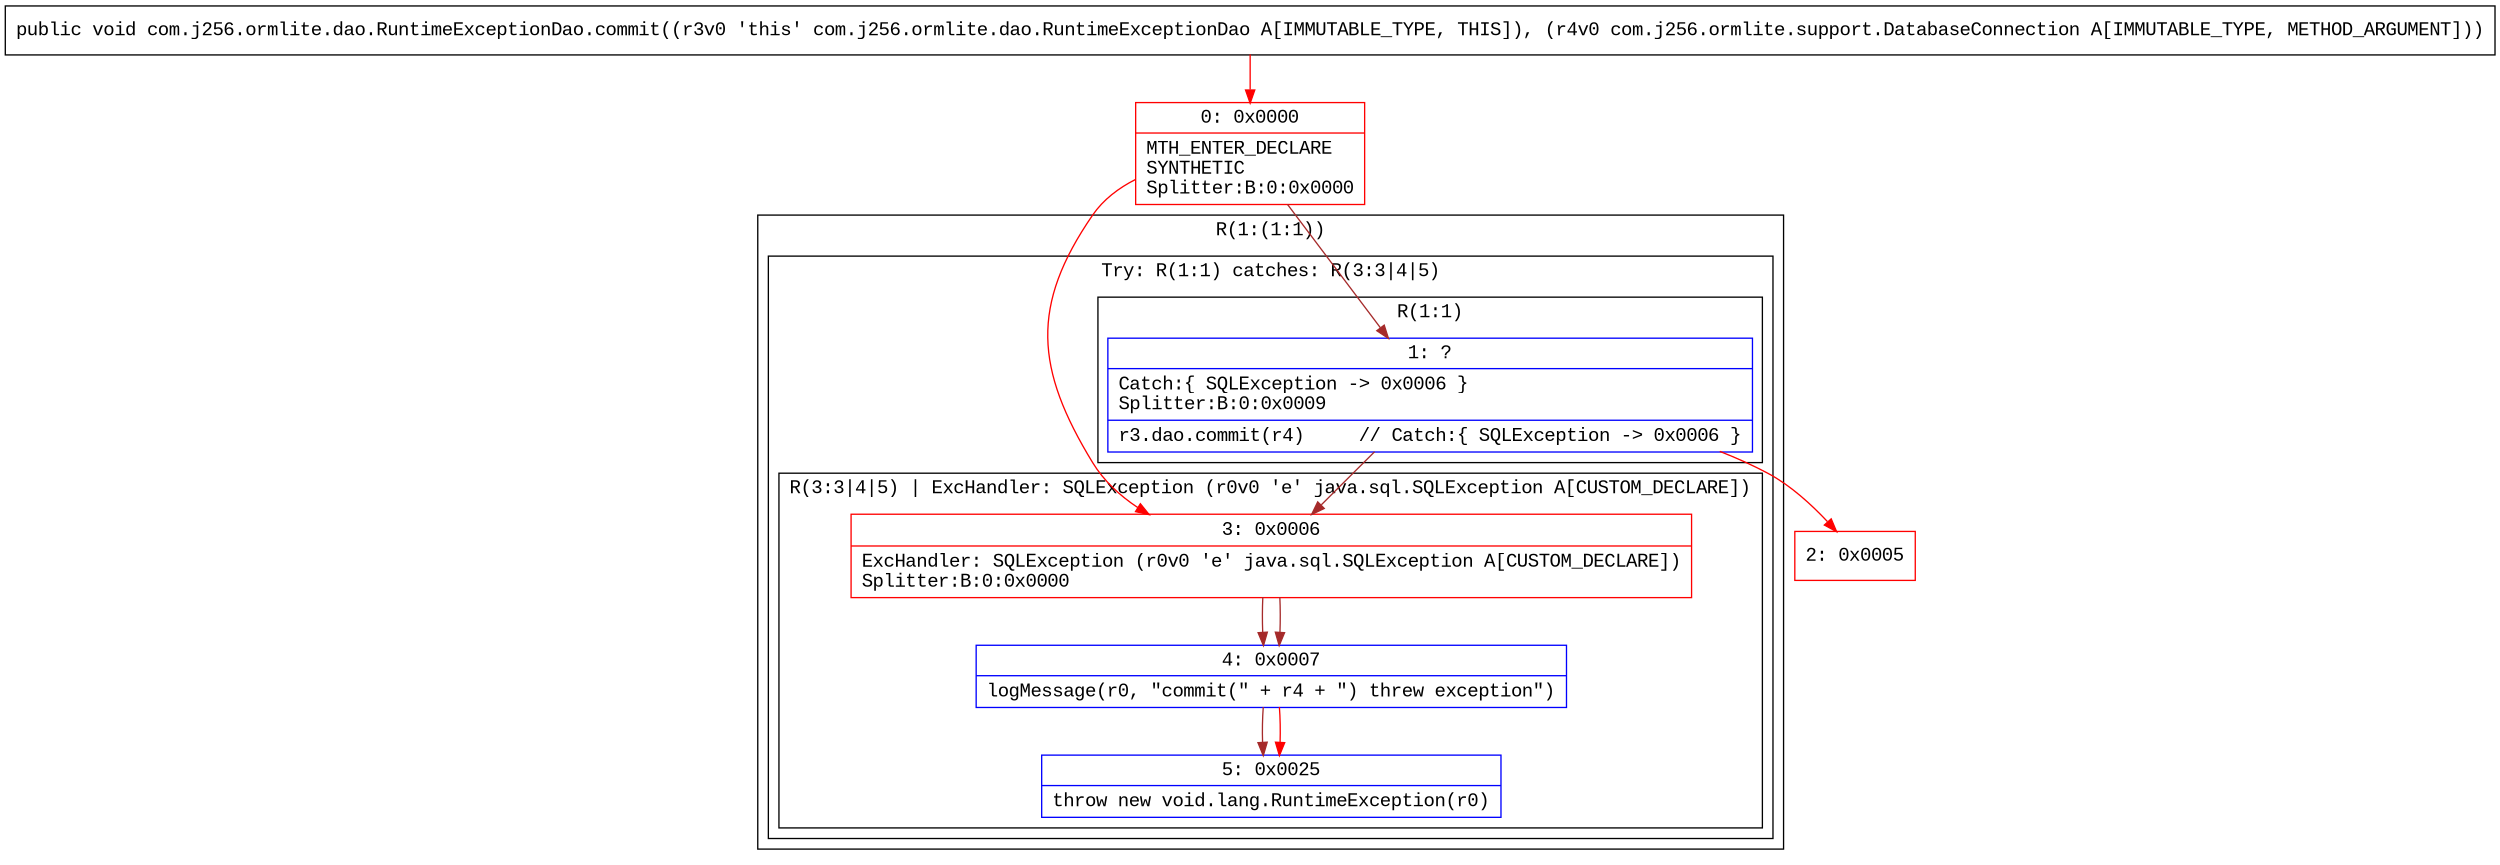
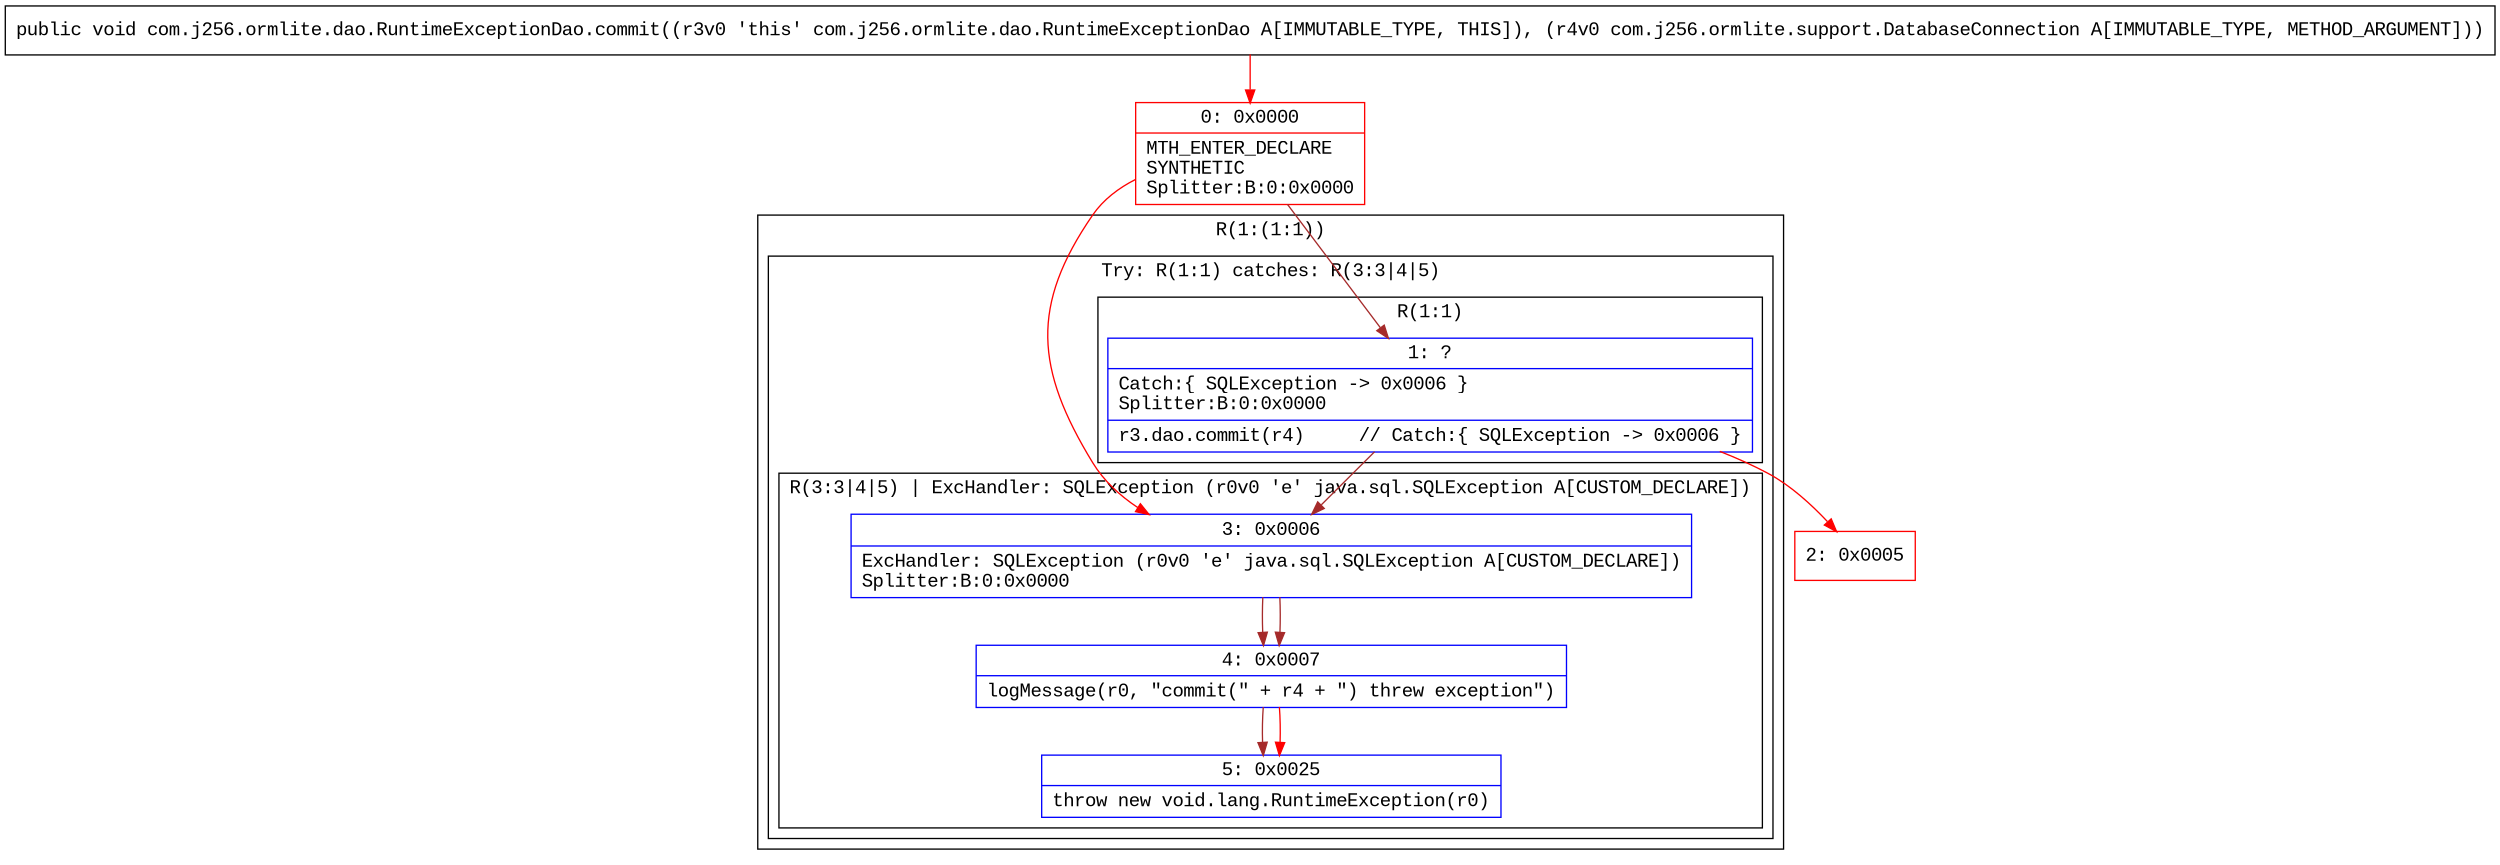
node "1: ?": text "Splitter:B:0:0x0009" -> "Splitter:B:0:0x0000"
node "3: 0x0006": color red -> blue
